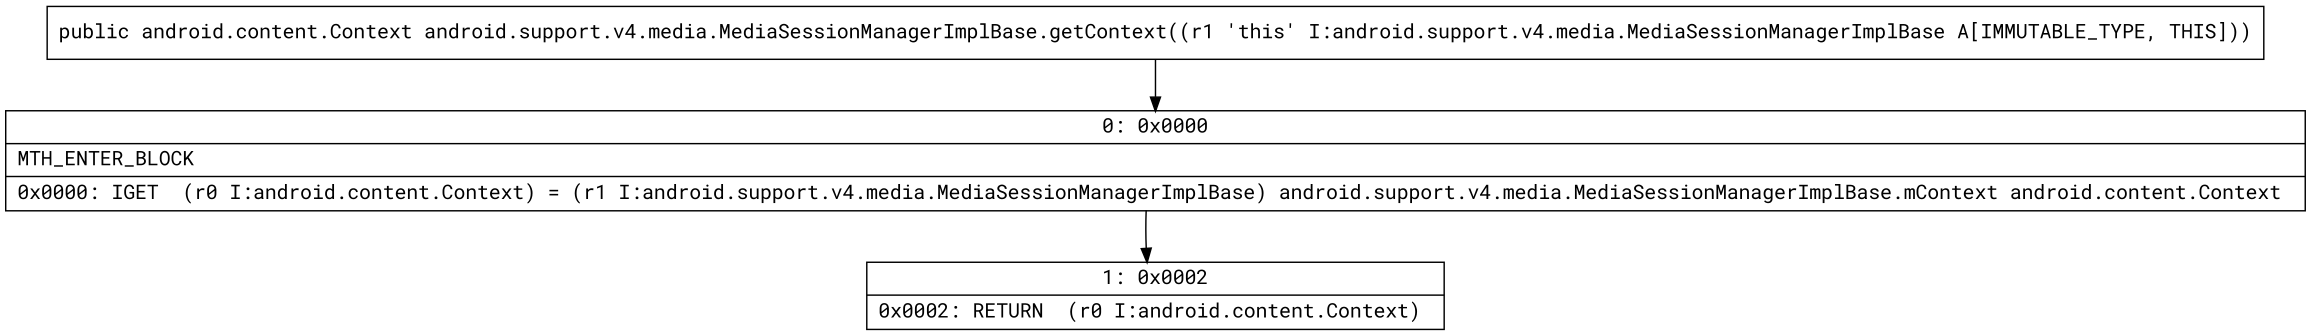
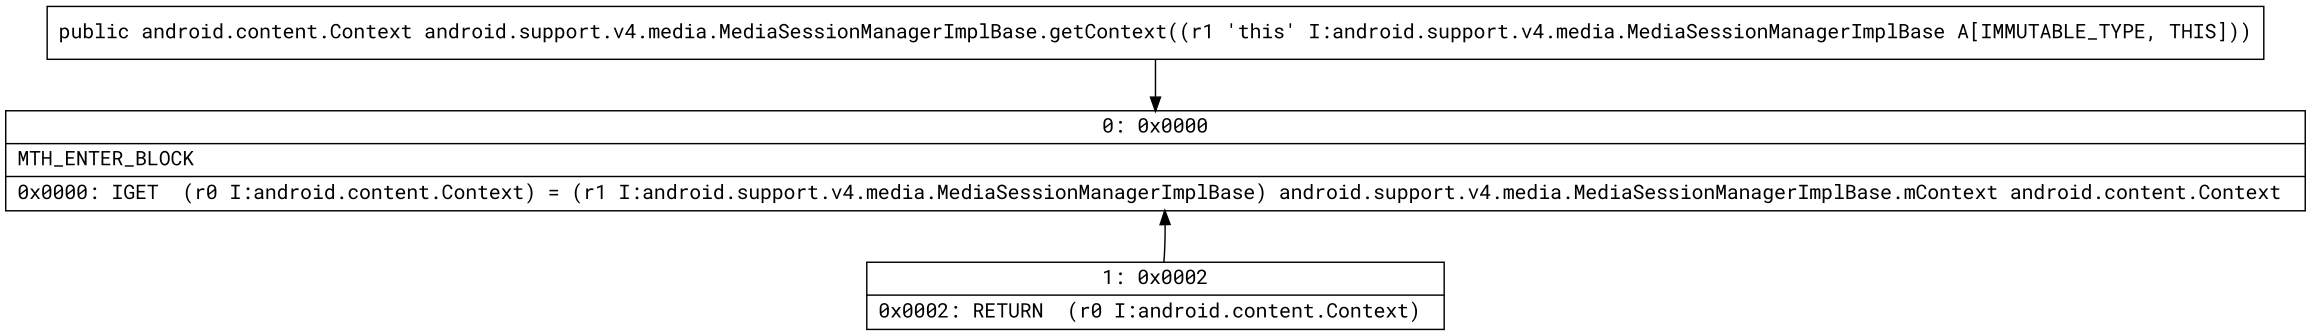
edge "0: 0x0000" -> "1: 0x0002": reversed
